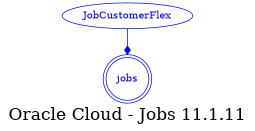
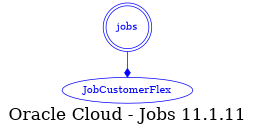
edge "JobCustomerFlex" -> "jobs": reversed
